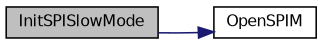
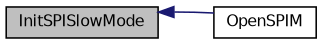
edge "InitSPISlowMode" -> "OpenSPIM": reversed
